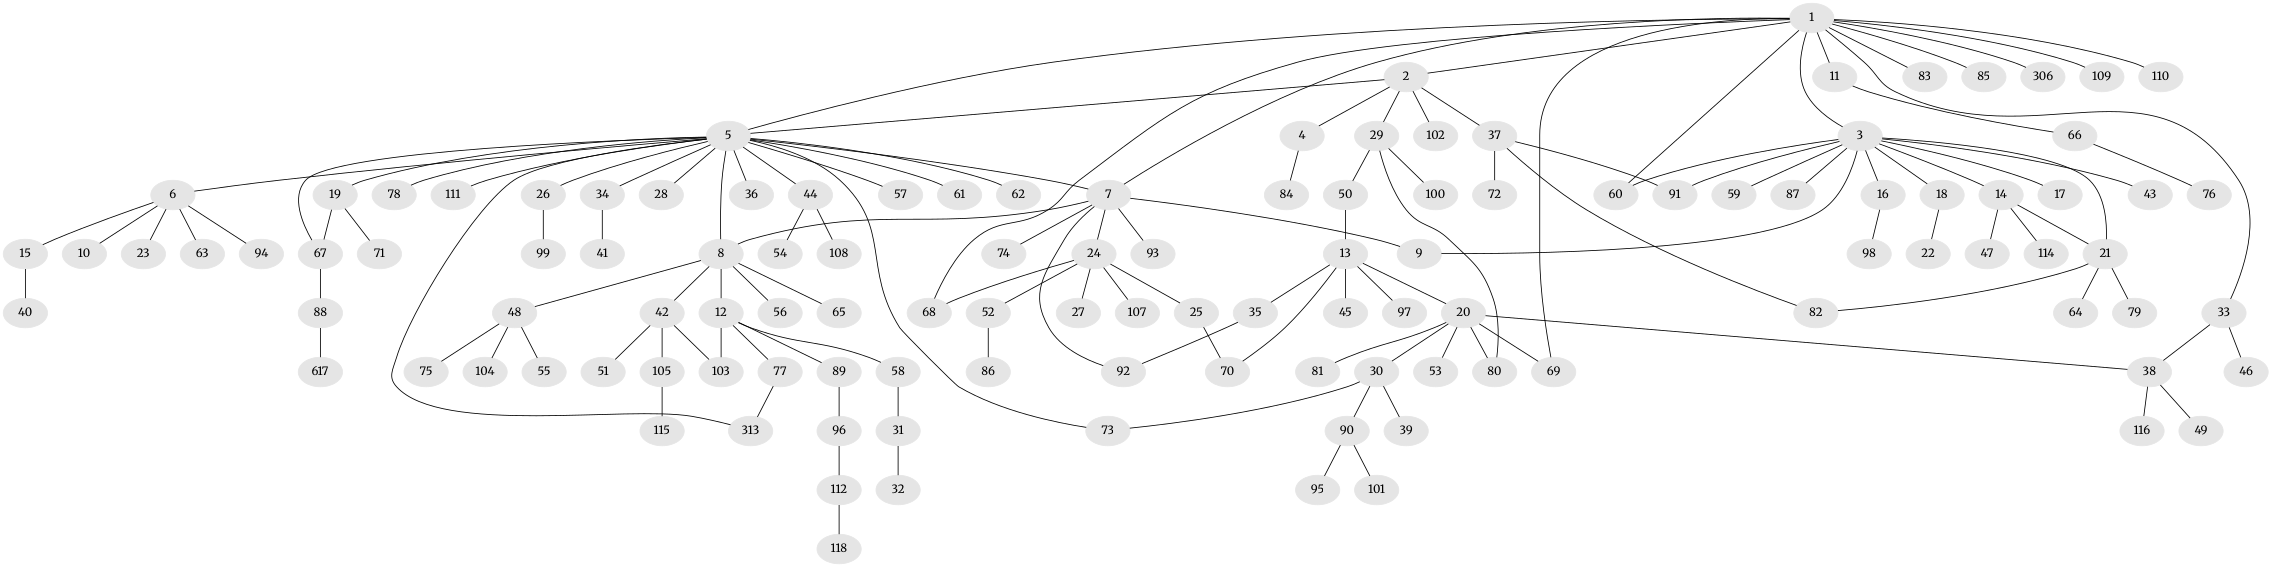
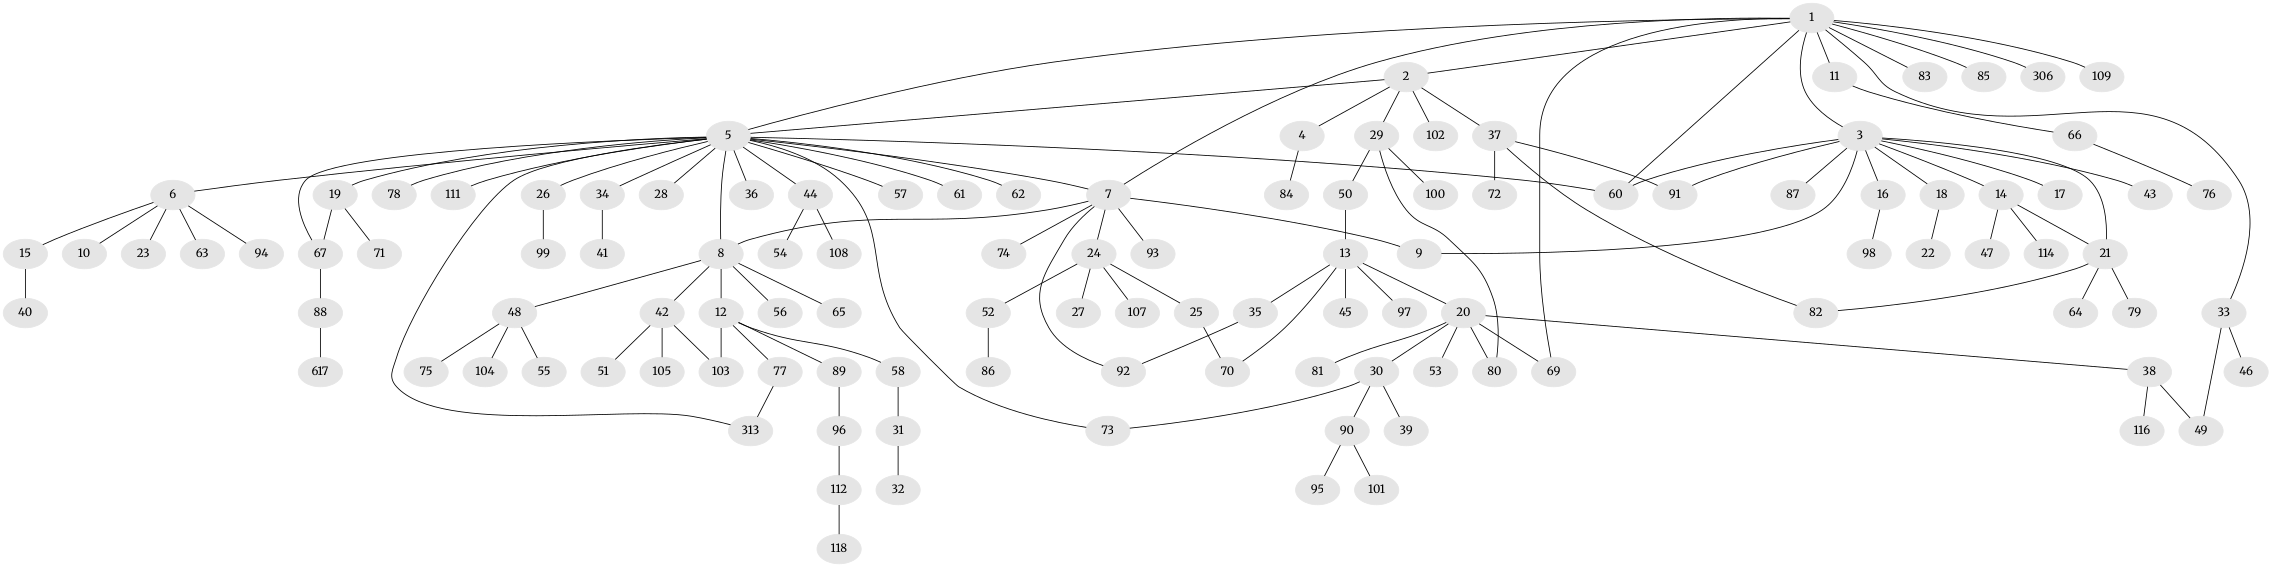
node "110": removed
edge "5" -- "60": added
node "59": removed
node "68": removed
edge "33" -- "38": now "33" -- "49"
node "115": removed
